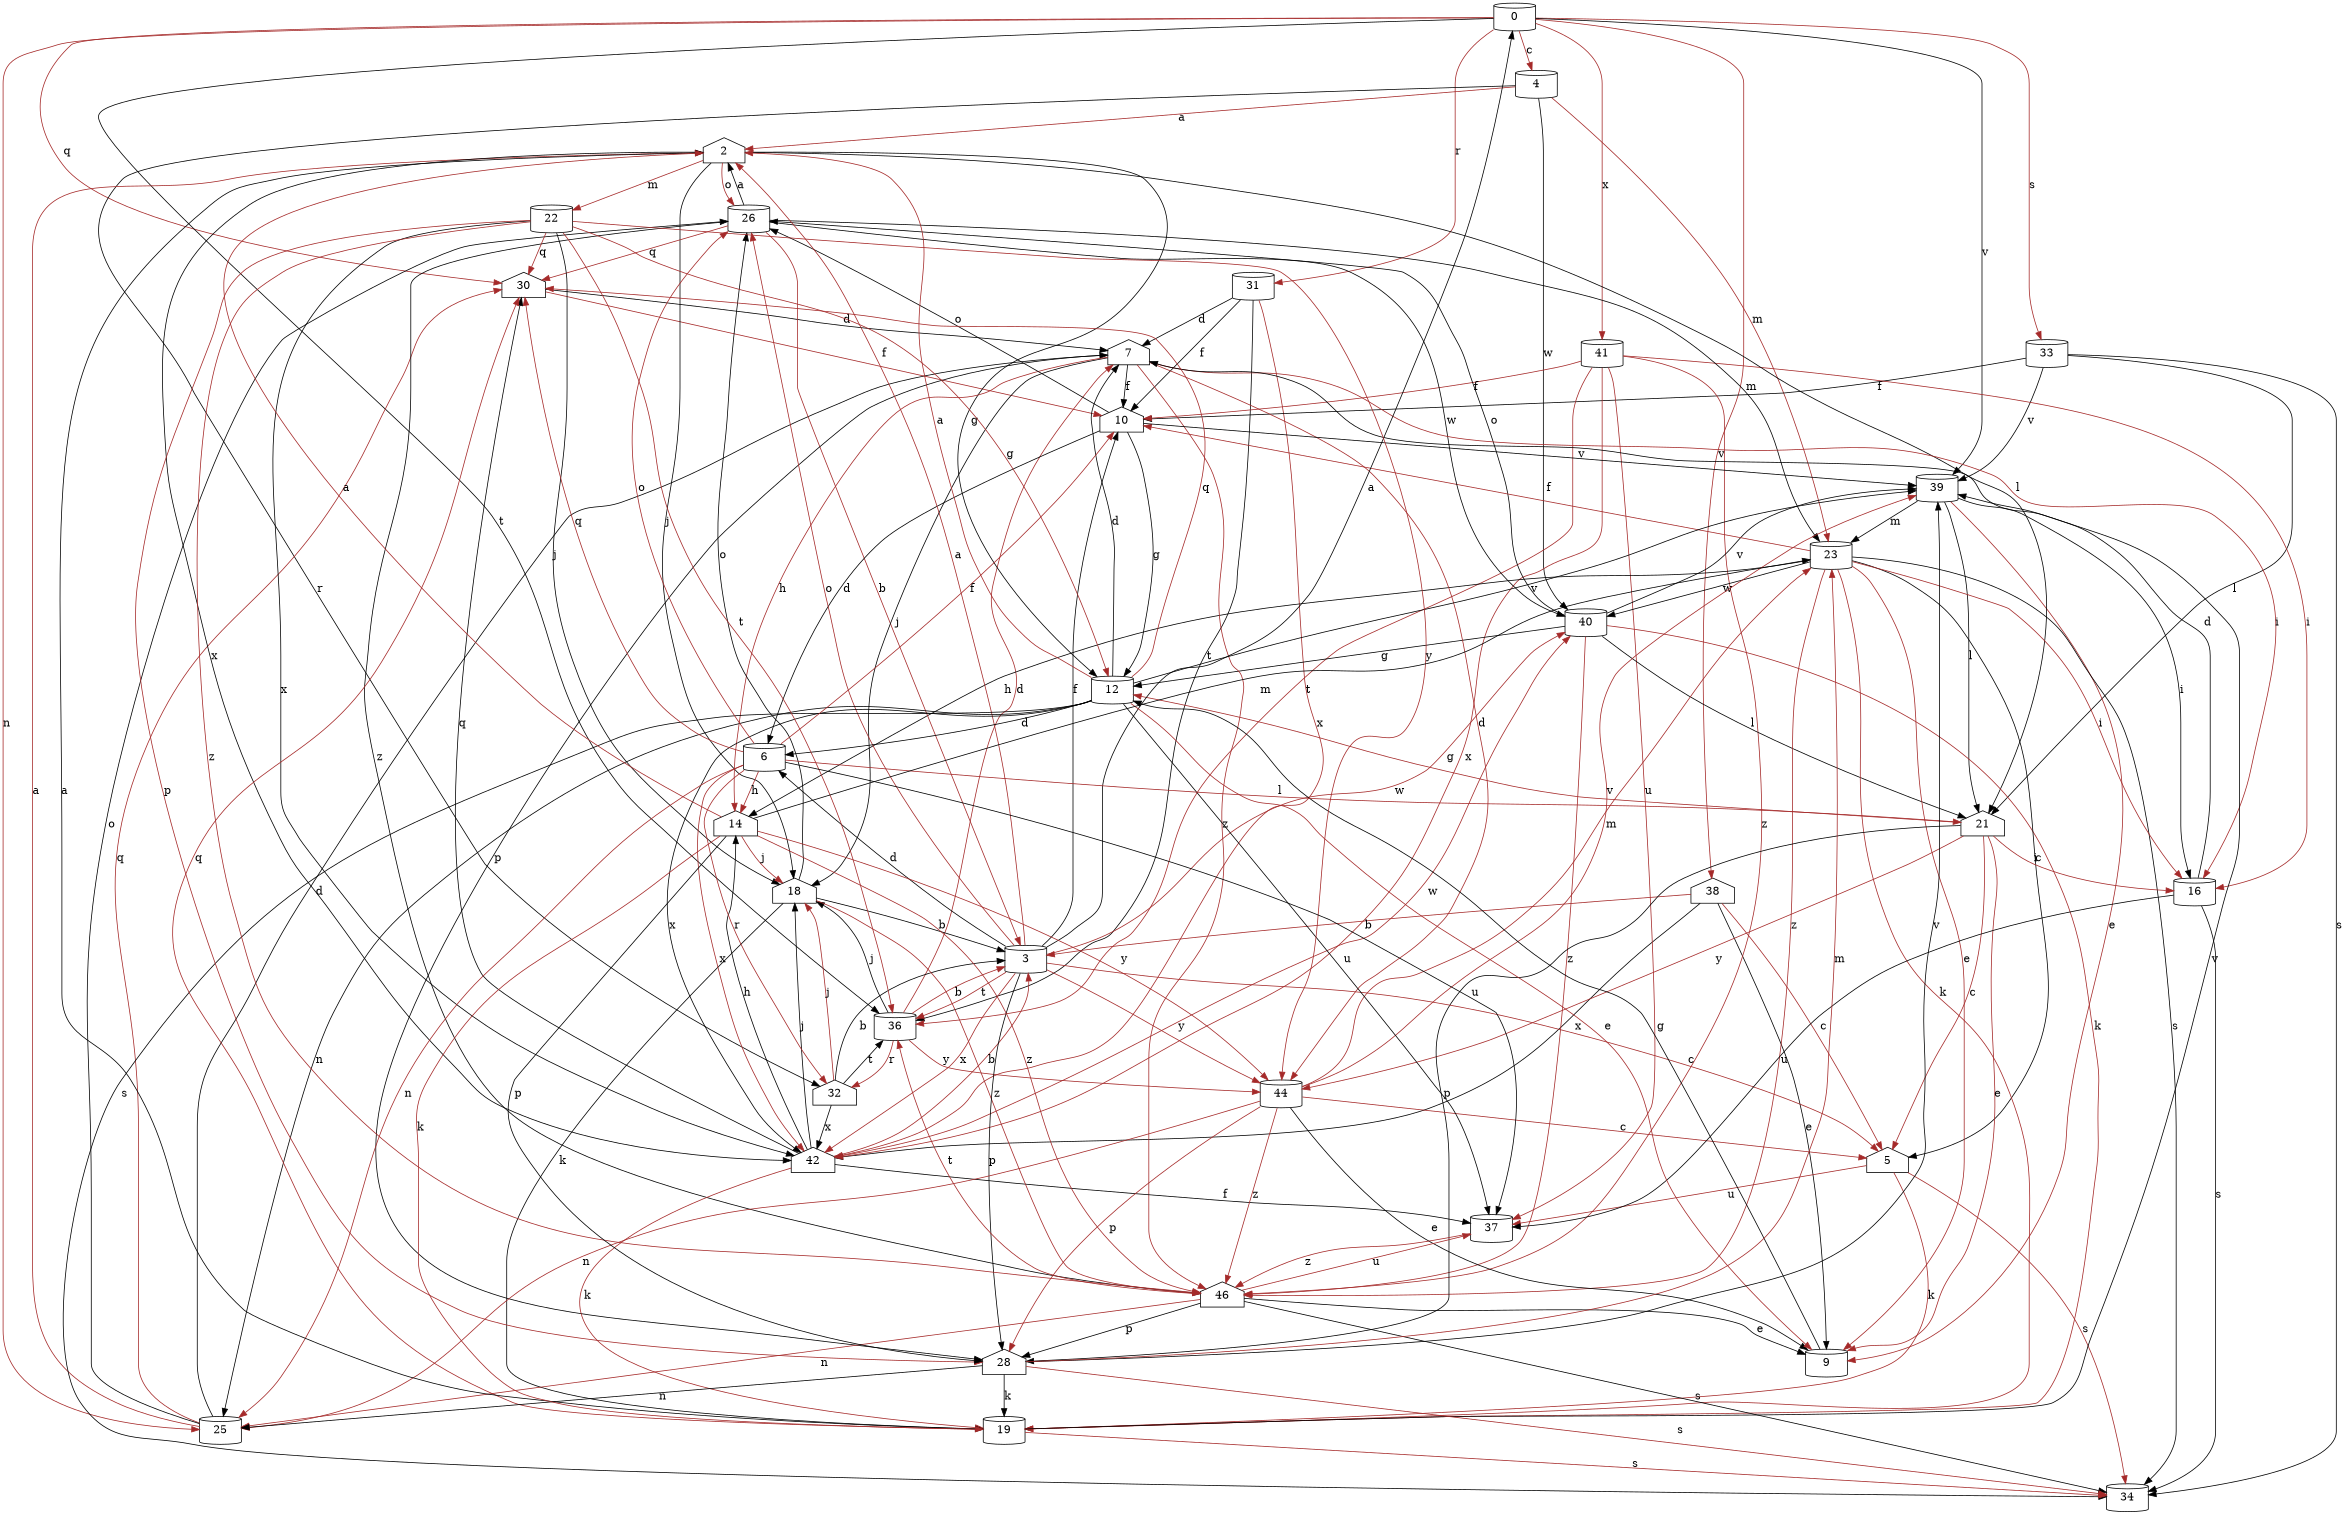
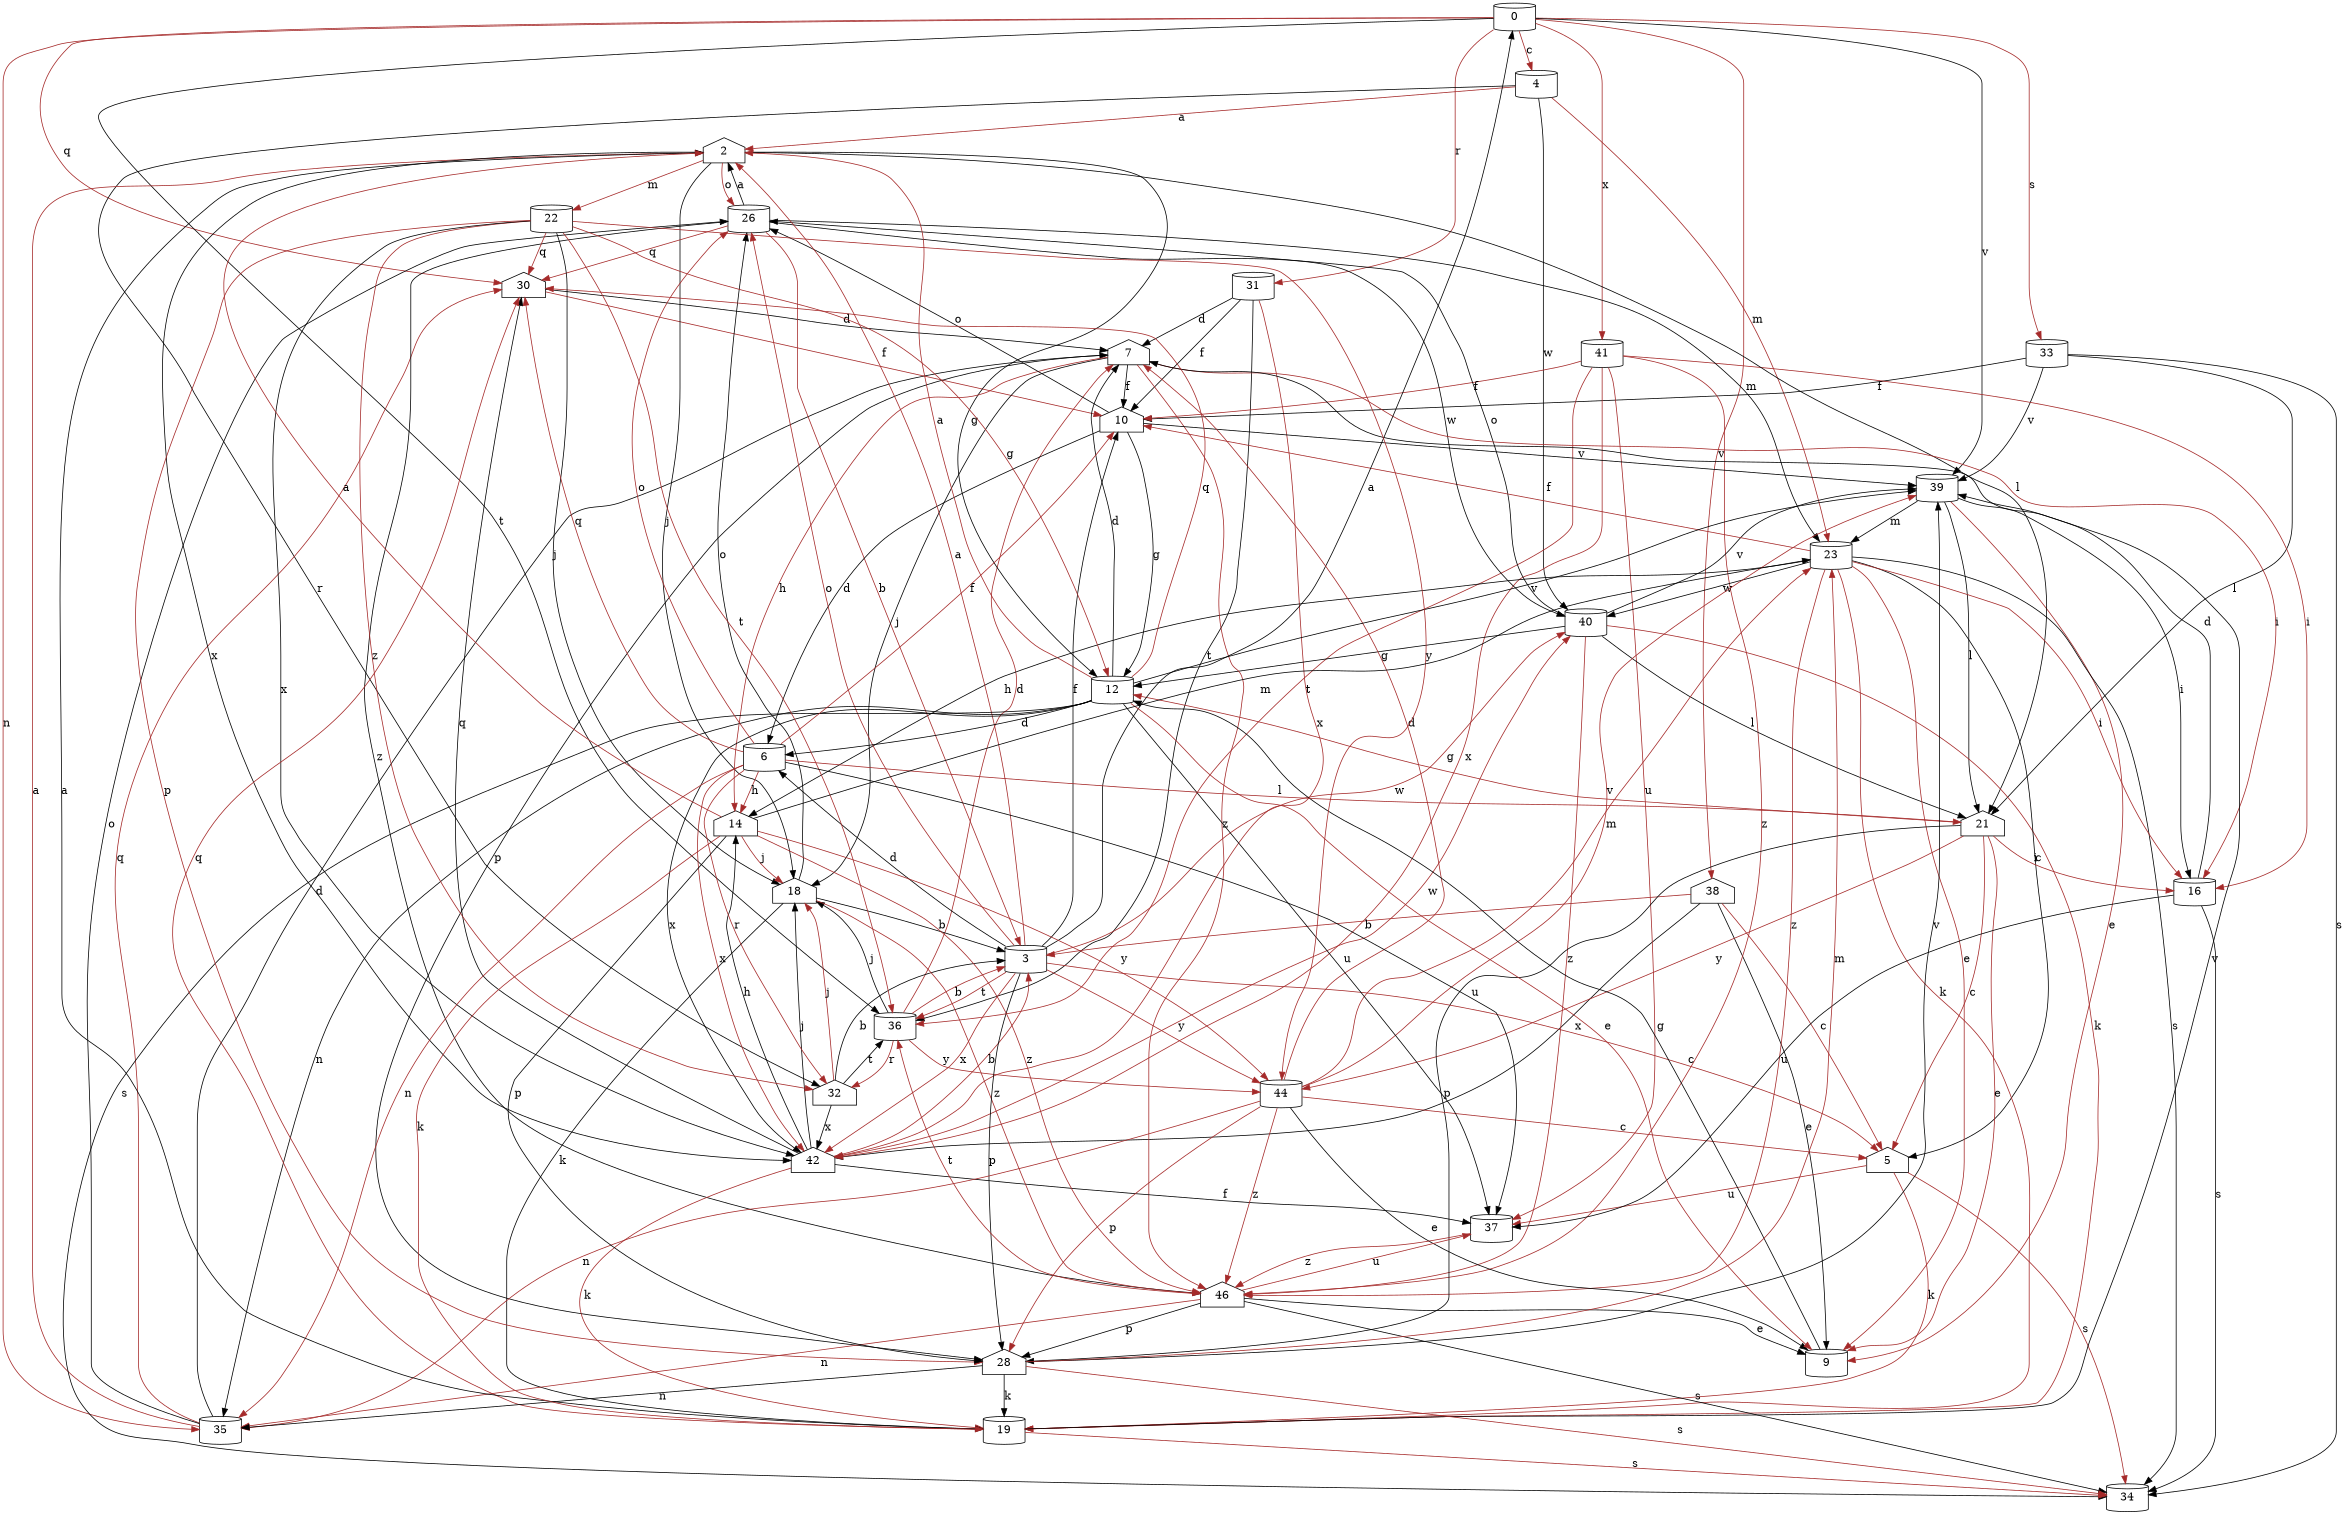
edge "7" -> "44": reversed
edge "22" -> "46": now "22" -> "32"
node "25": label "25" -> "35"
